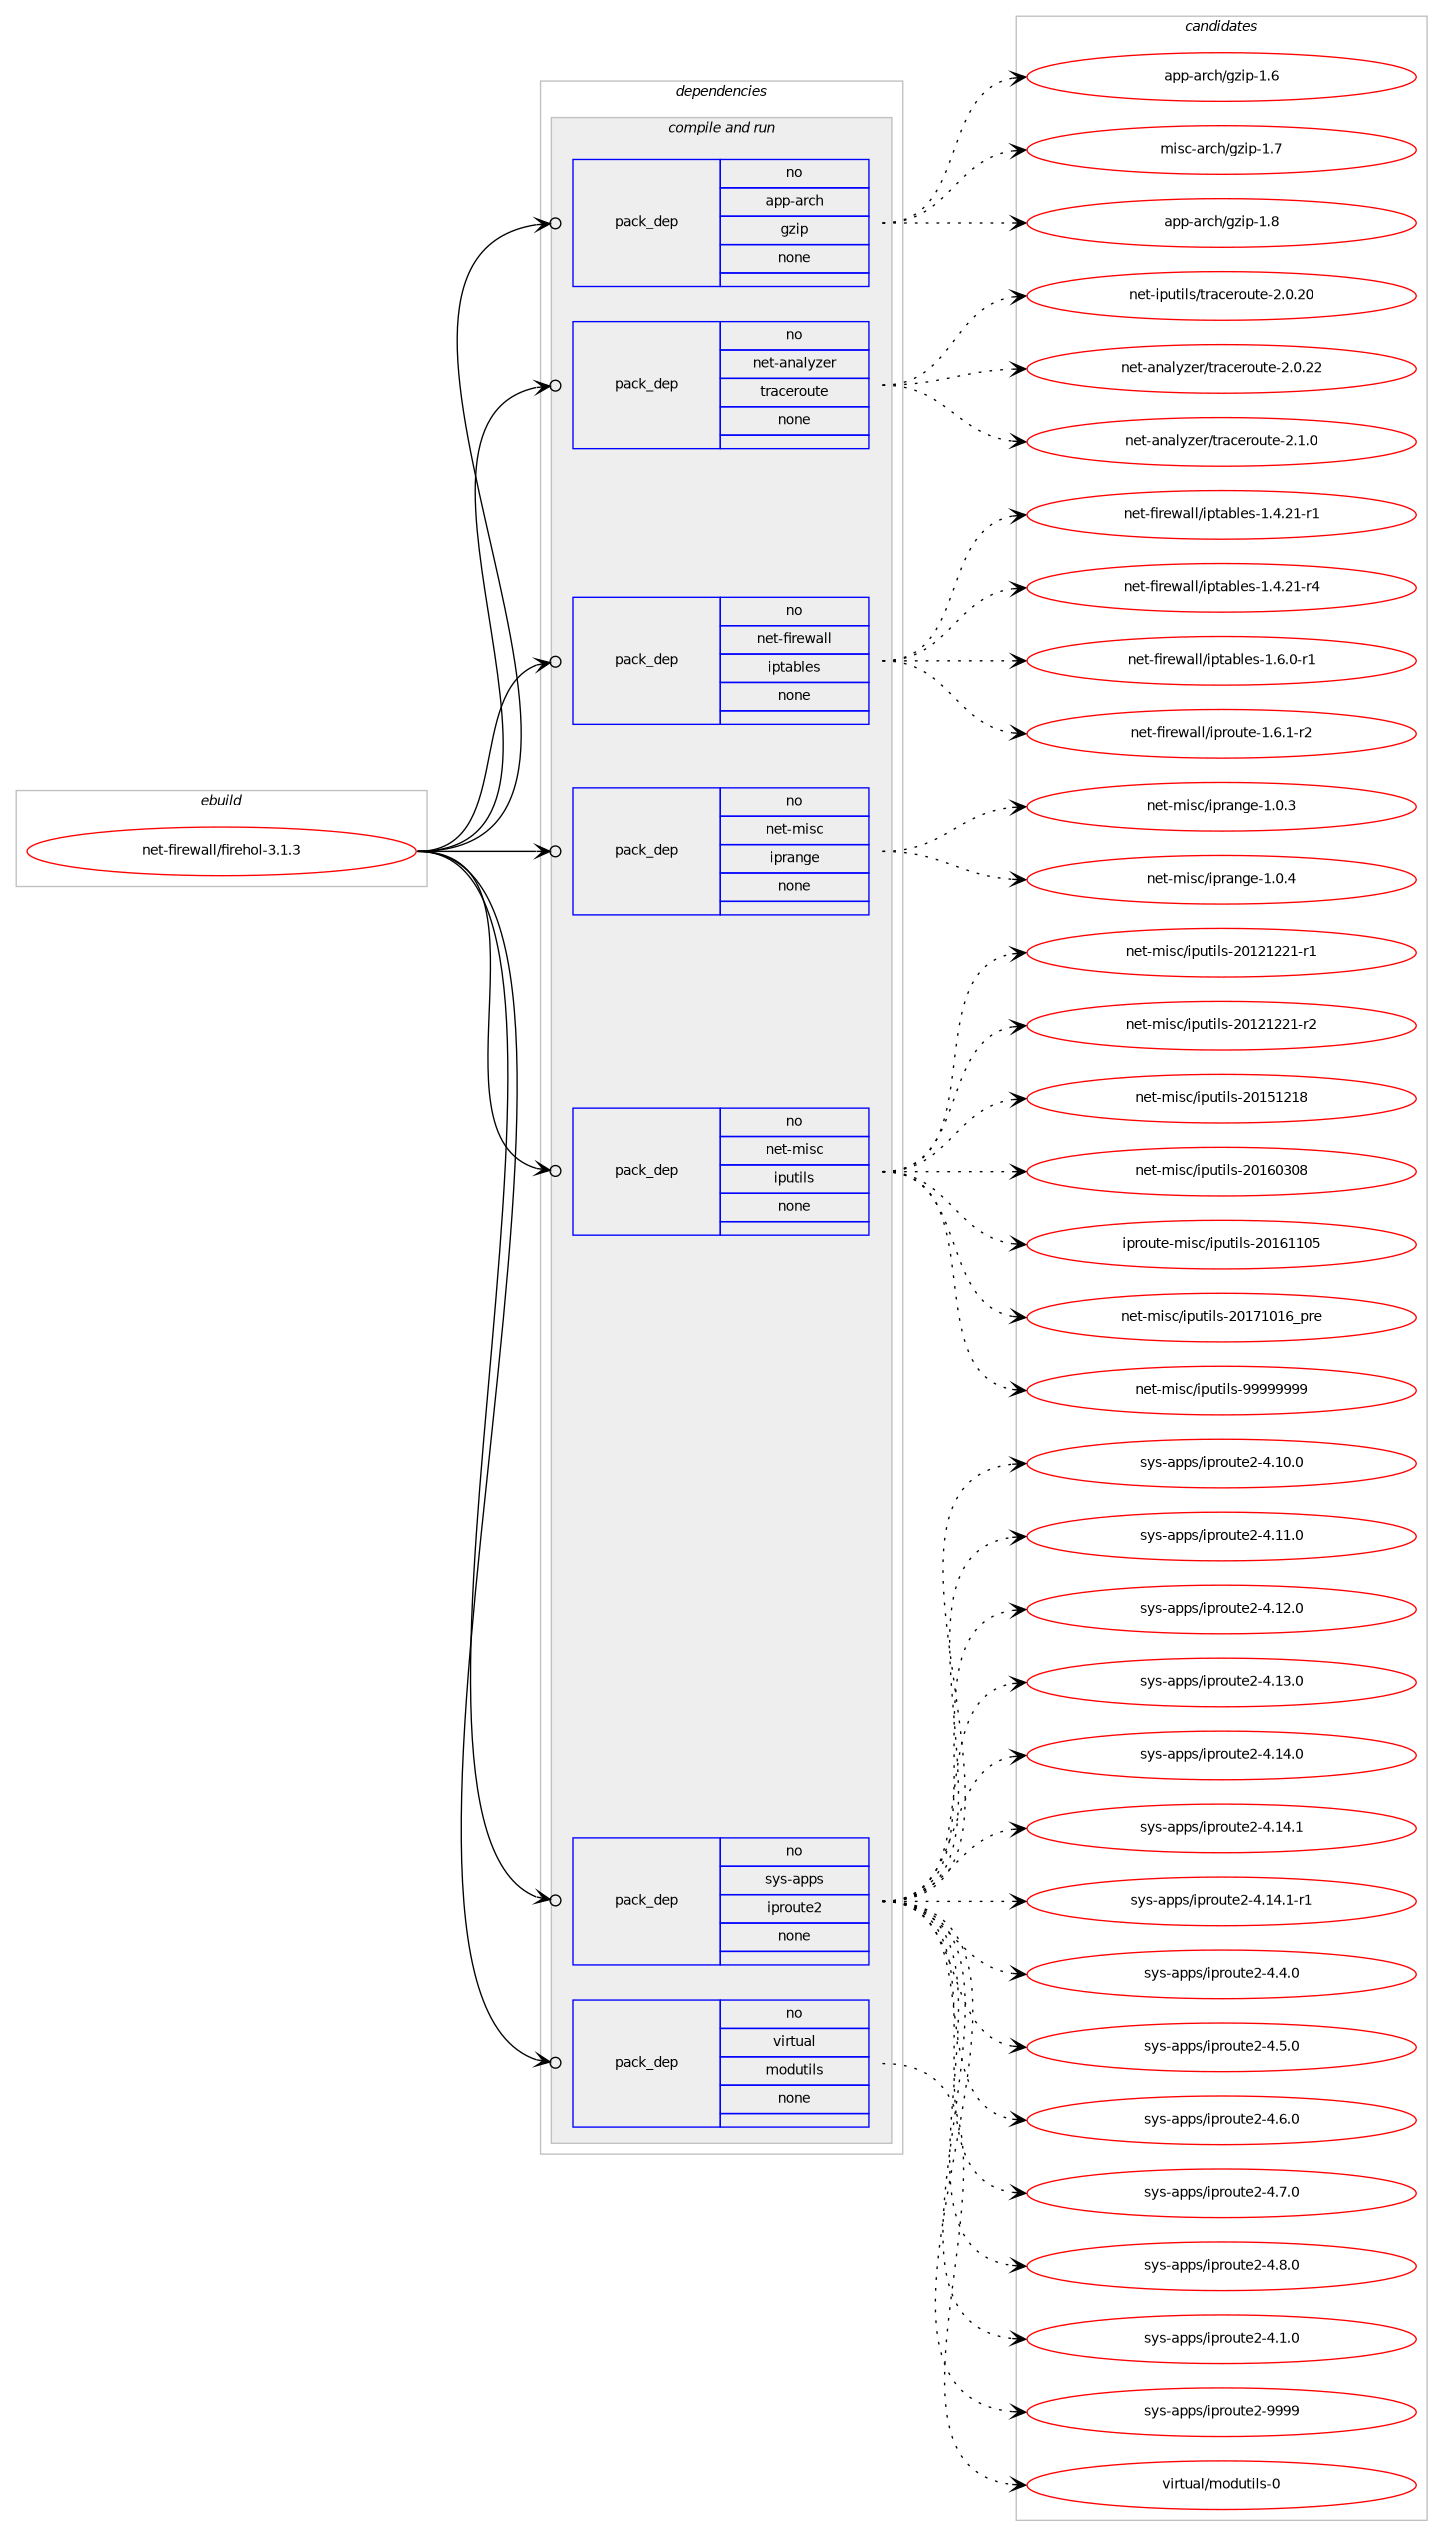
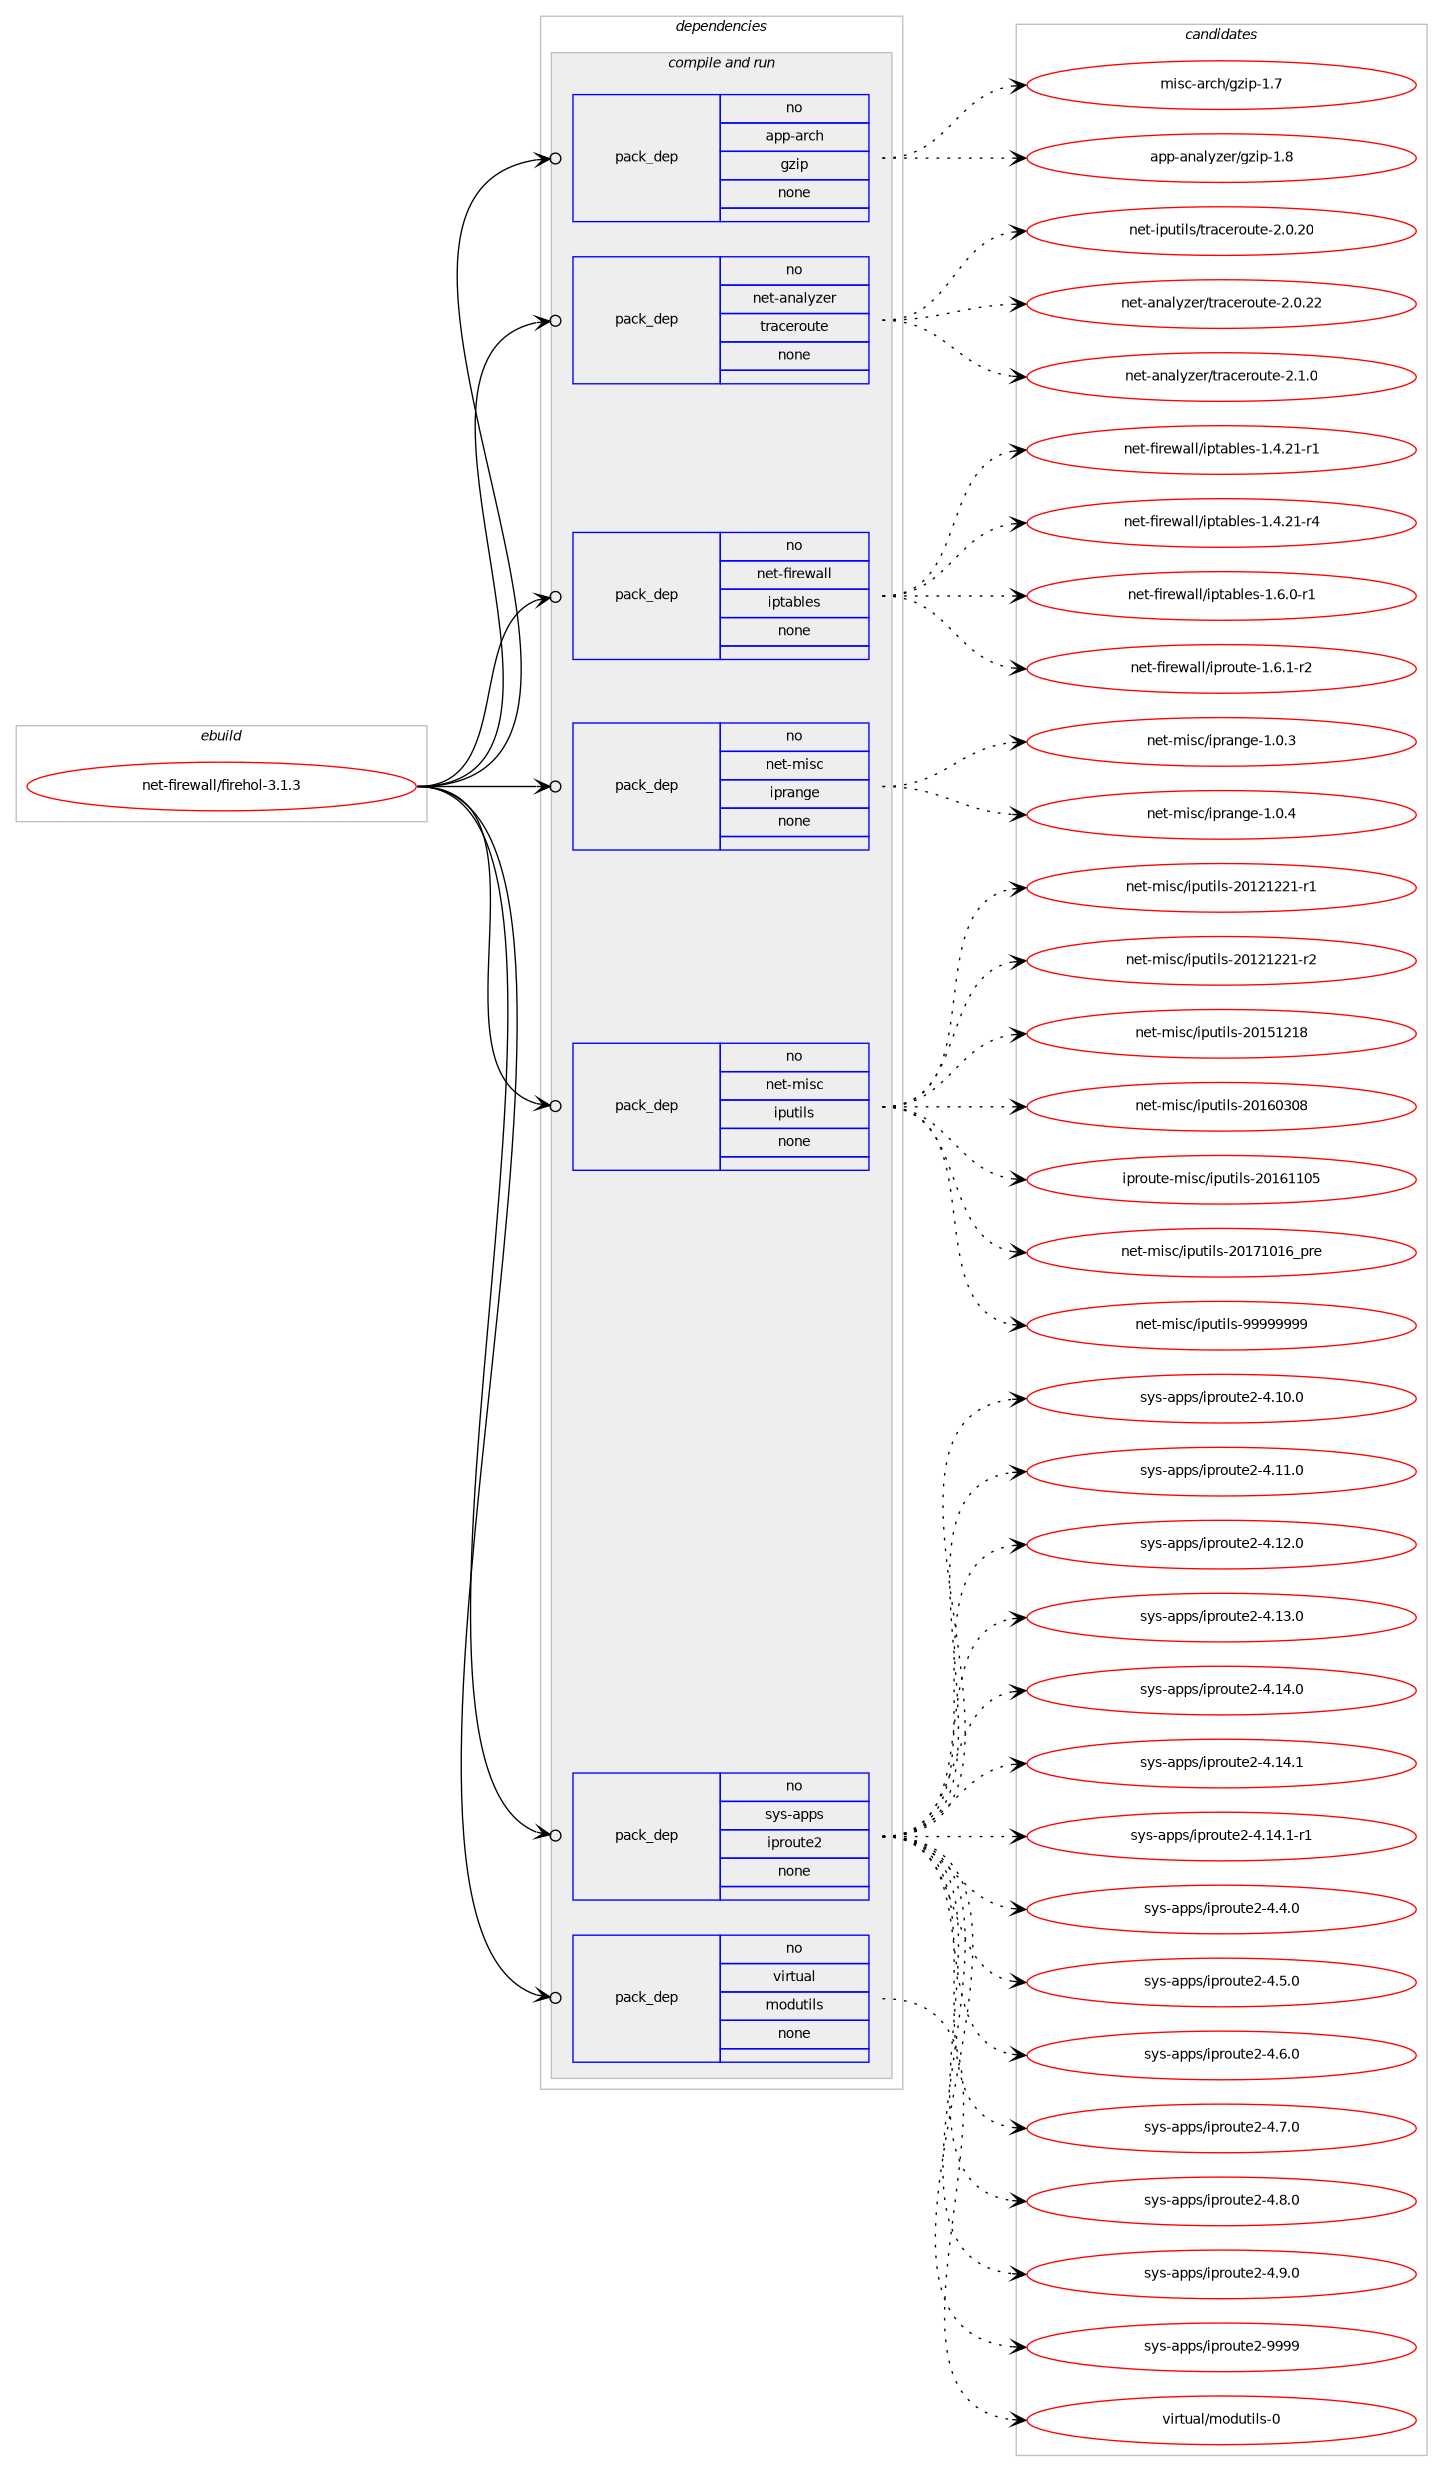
node "app-arch/gzip-1.6": removed
node "app-arch/gzip-1.8": label "app-arch/gzip-1.8" -> "app-analyzer/gzip-1.8"
node "sys-apps/iproute2-4.1.0": label "sys-apps/iproute2-4.1.0" -> "sys-apps/iproute2-4.9.0"
